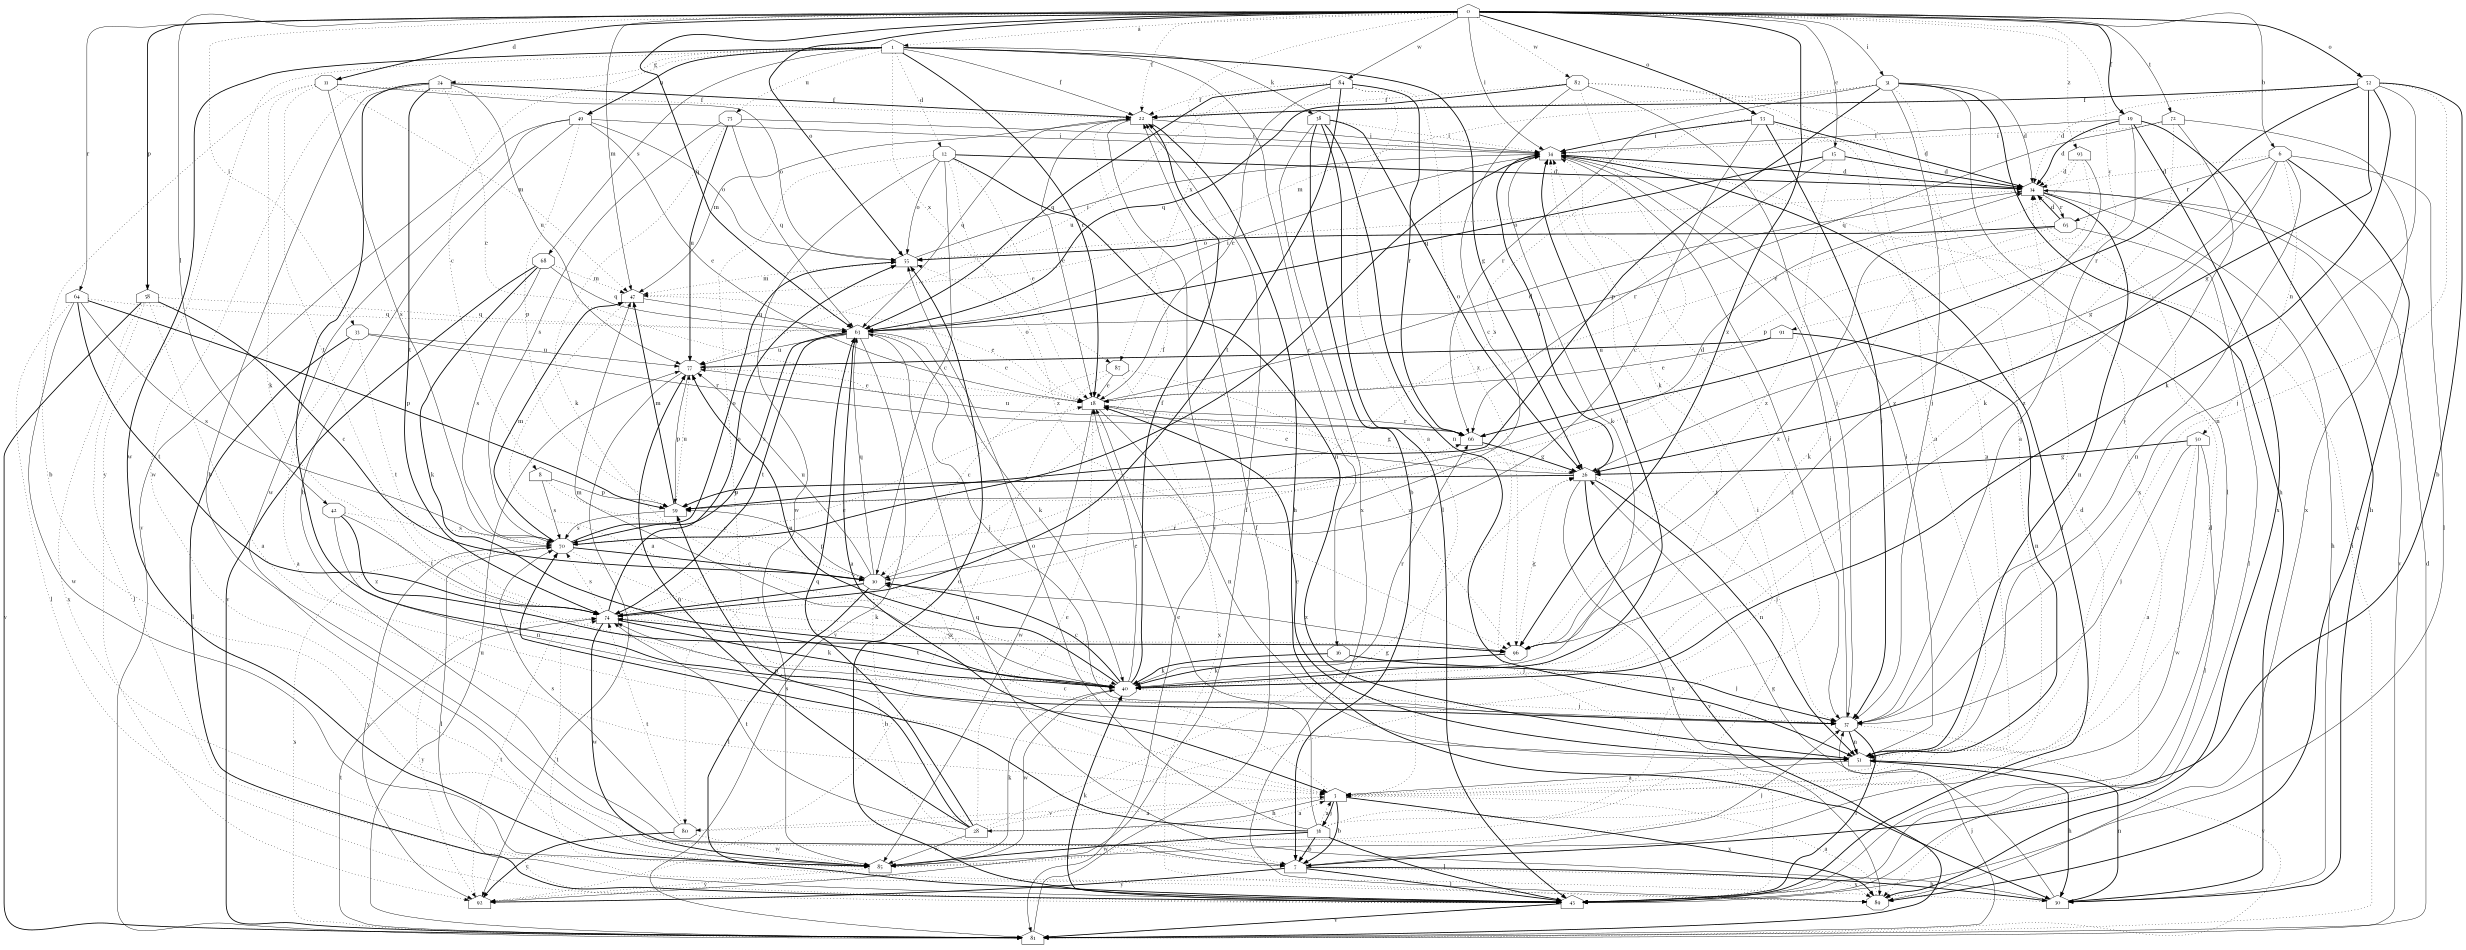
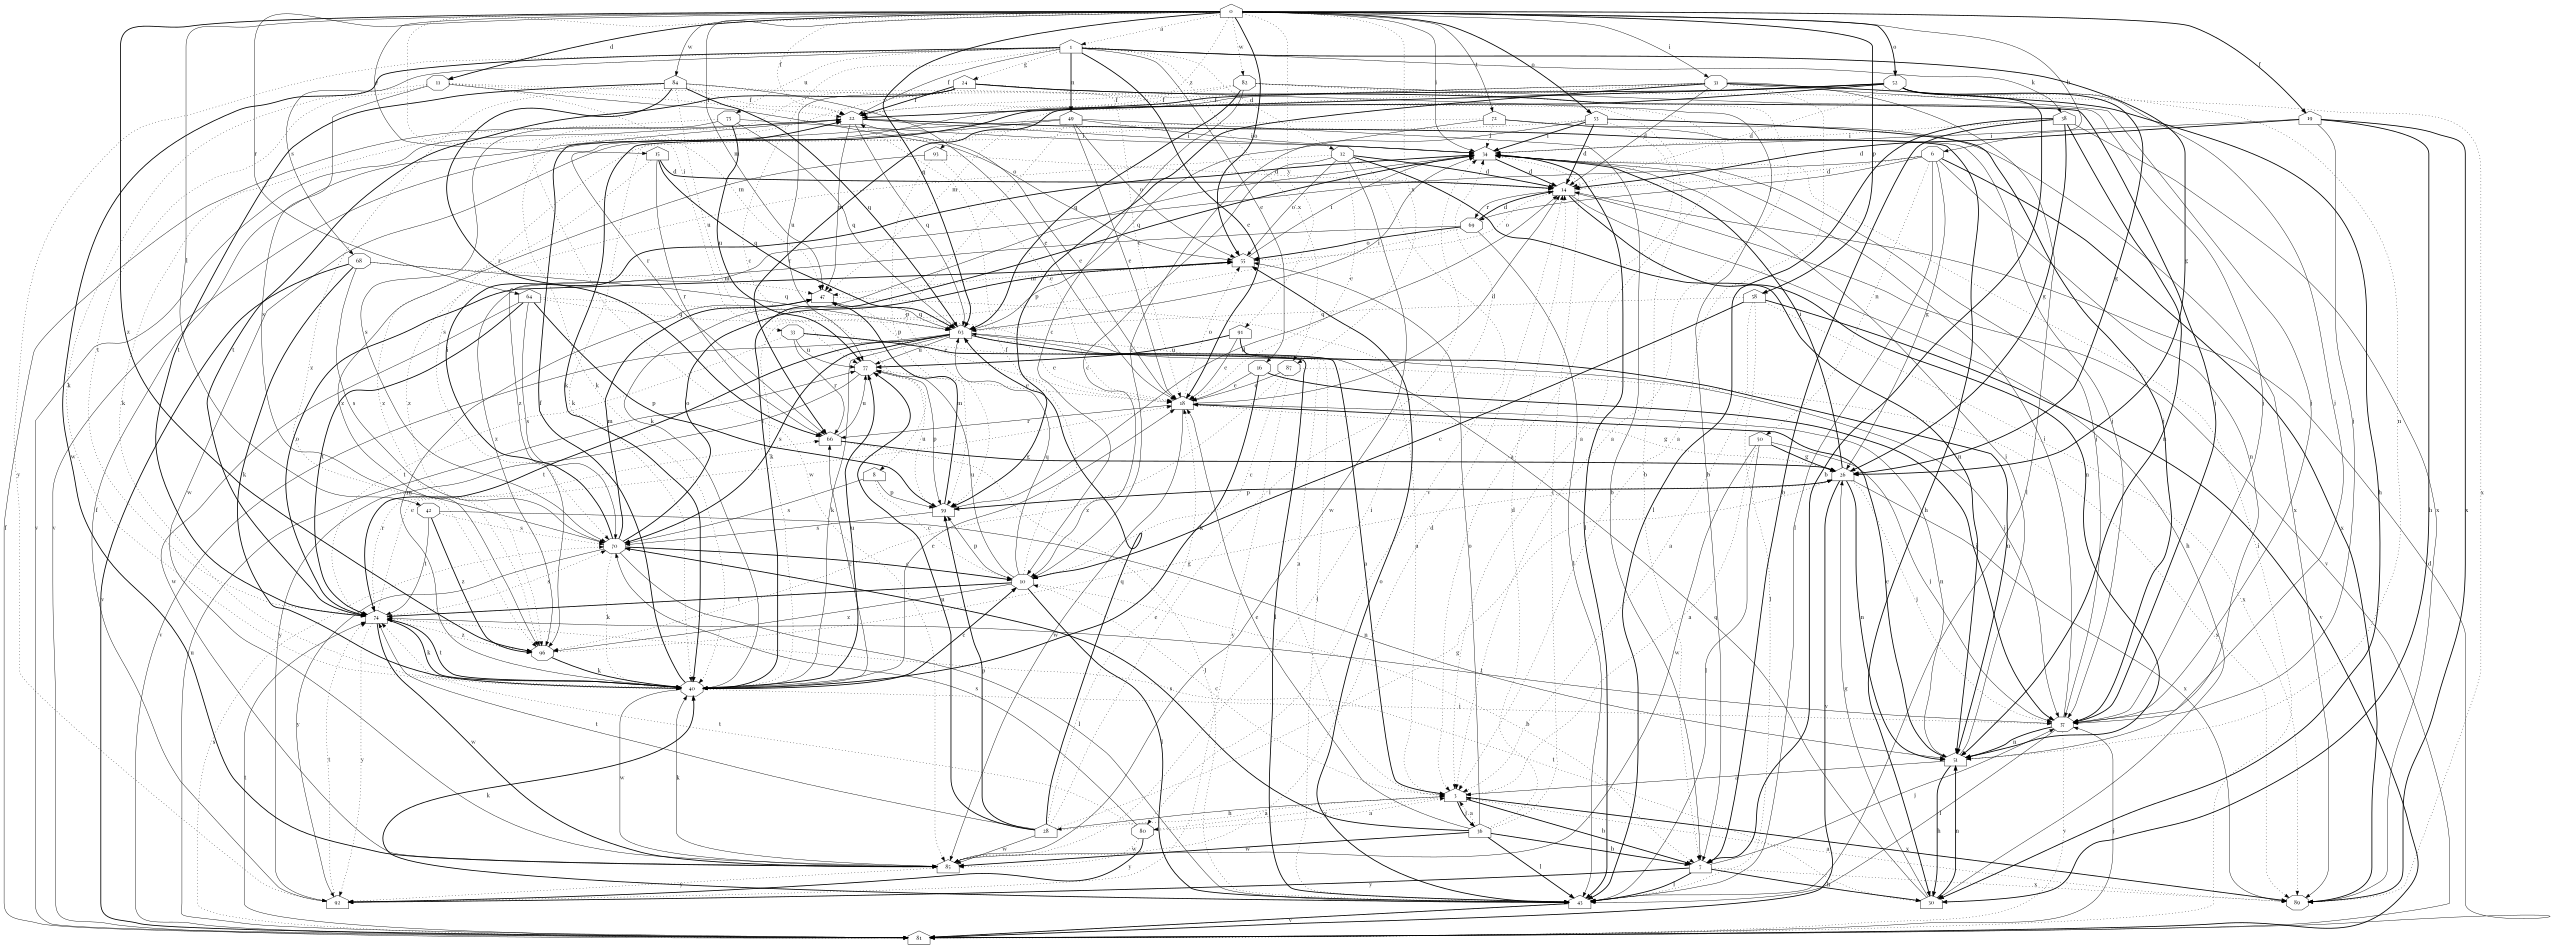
node "65": label "65" -> "69"
edge "38" -> "26": label "o" -> "g"
edge "26" -> "18": now "16" -> "18"
edge "37" -> "43": style bold -> solid
